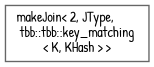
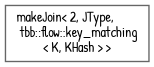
node "makeJoin< 2, JType, tbb::tbb::key_matching < K, KHash > >": label "makeJoin< 2, JType, tbb::tbb::key_matching < K, KHash > >" -> "makeJoin< 2, JType, tbb::flow::key_matching < K, KHash > >"
